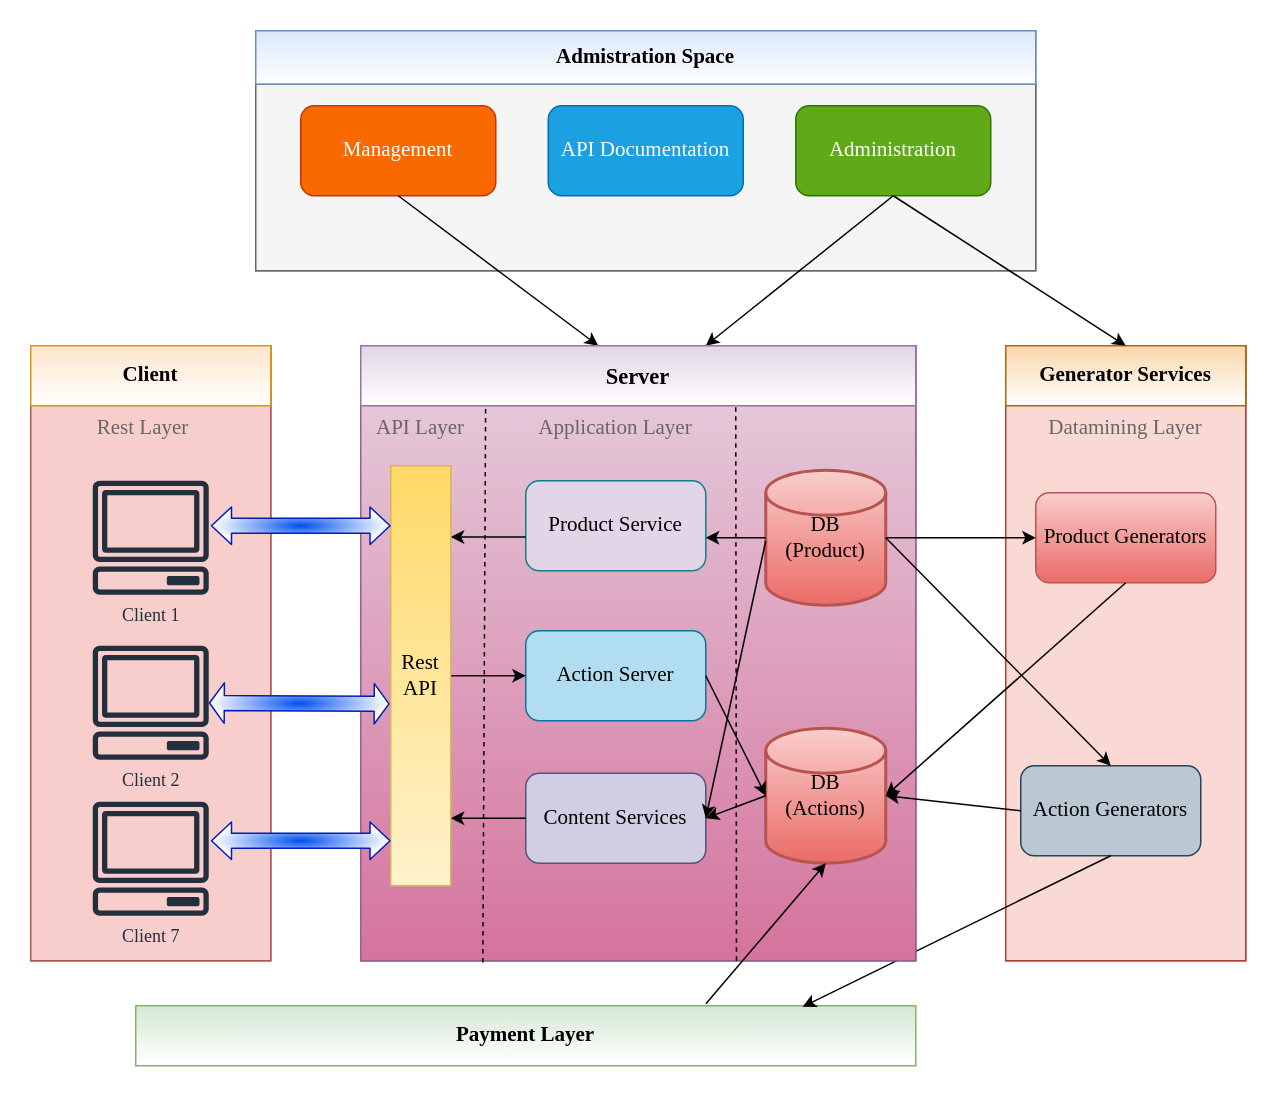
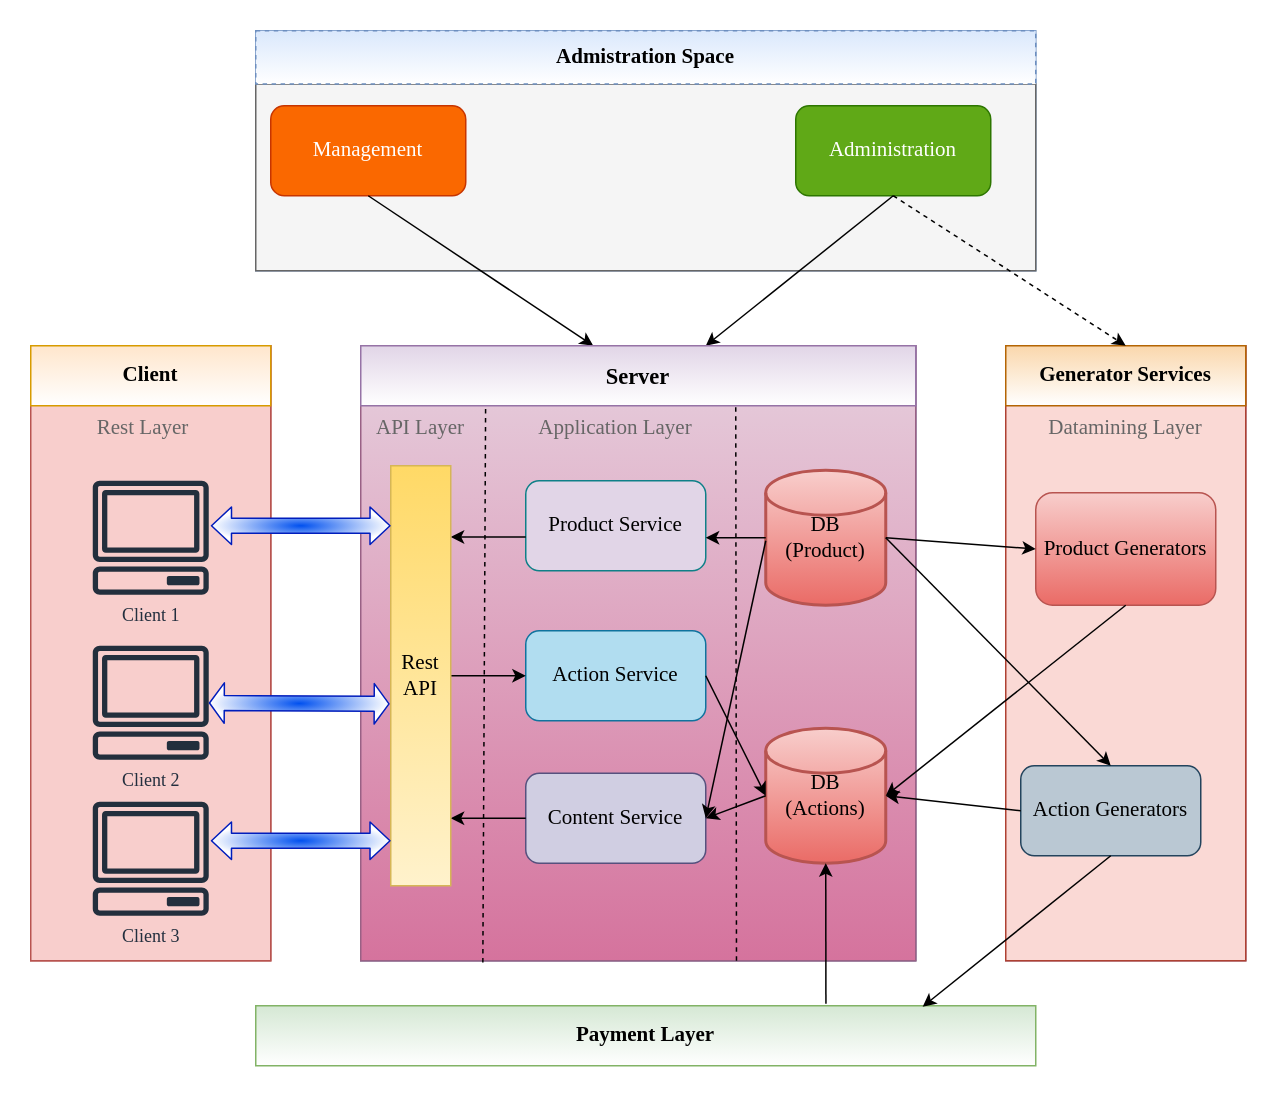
node "Admistration Space": style solid -> dashed
node "Management": moved (398, 151) -> (368, 151)
node "API Documentation": removed
edge "Administration" -> "Generator Services": style solid -> dashed
node "Product Generators": size 180x90 -> 180x113
node "Action Server": label "Action Server" -> "Action Service"
node "Content Services": label "Content Services" -> "Content Service"
node "Client 7": label "Client 7" -> "Client 3"
node "Payment Layer": moved (526, 1036) -> (646, 1036)
